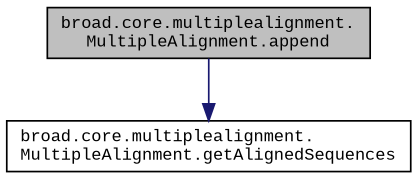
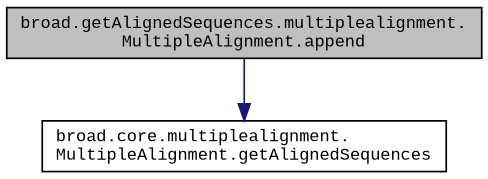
node "broad.core.multiplealignment. MultipleAlignment.append": label "broad.core.multiplealignment. MultipleAlignment.append" -> "broad.getAlignedSequences.multiplealignment. MultipleAlignment.append"
